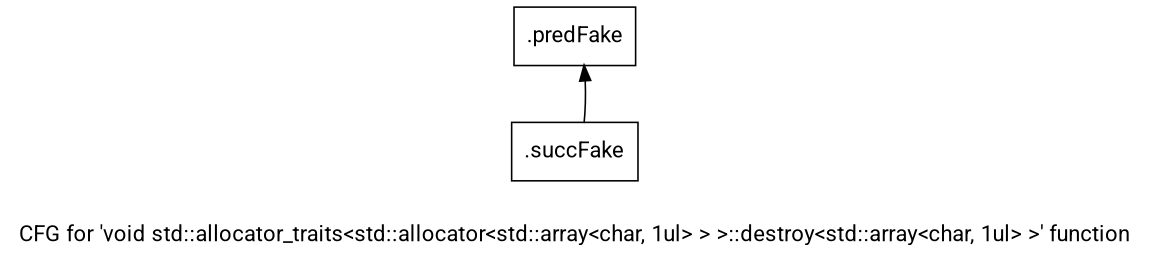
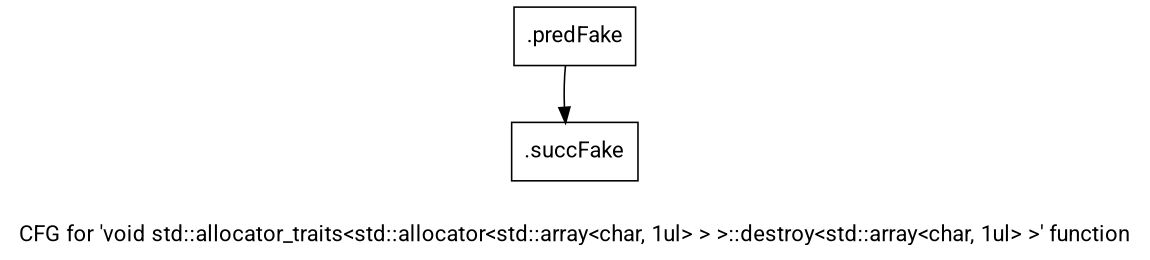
edge ".succFake" -> ".predFake": reversed
